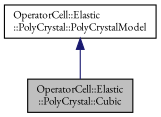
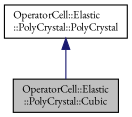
node "OperatorCell::Elastic ::PolyCrystal::PolyCrystalModel": label "OperatorCell::Elastic ::PolyCrystal::PolyCrystalModel" -> "OperatorCell::Elastic ::PolyCrystal::PolyCrystal"
